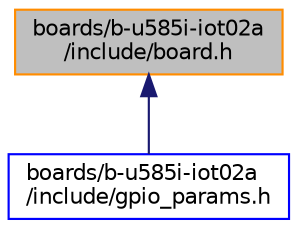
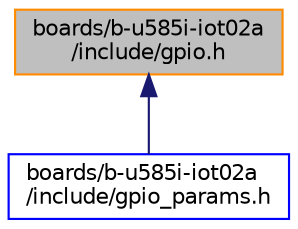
node "boards/b-u585i-iot02a /include/board.h": label "boards/b-u585i-iot02a /include/board.h" -> "boards/b-u585i-iot02a /include/gpio.h"
